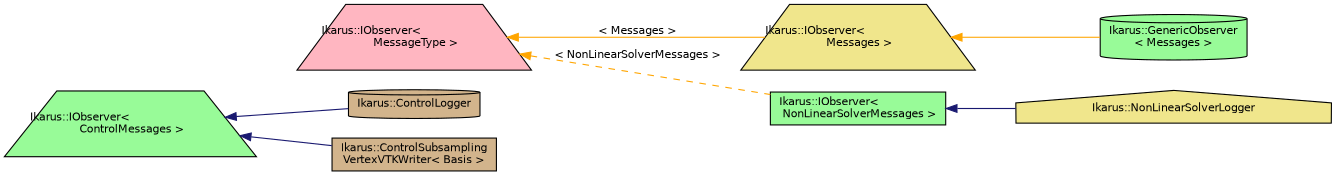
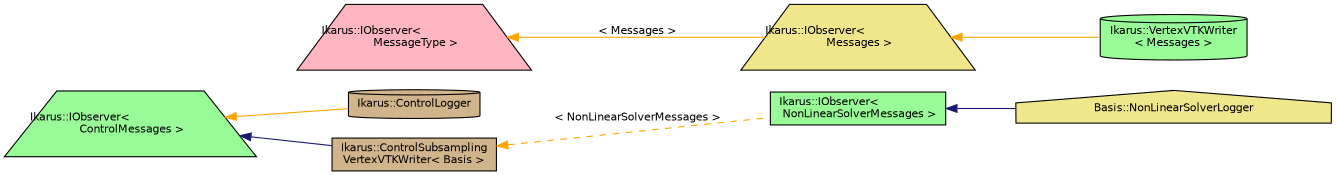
node "Ikarus::GenericObserver < Messages >": label "Ikarus::GenericObserver < Messages >" -> "Ikarus::VertexVTKWriter < Messages >"
edge "Ikarus::IObserver< NonLinearSolverMessages >" -> "Ikarus::IObserver< MessageType >": now "Ikarus::IObserver< NonLinearSolverMessages >" -> "Ikarus::ControlSubsampling VertexVTKWriter< Basis >"
node "Ikarus::NonLinearSolverLogger": label "Ikarus::NonLinearSolverLogger" -> "Basis::NonLinearSolverLogger"
edge "Ikarus::ControlLogger" -> "Ikarus::IObserver< ControlMessages >": color midnightblue -> orange
